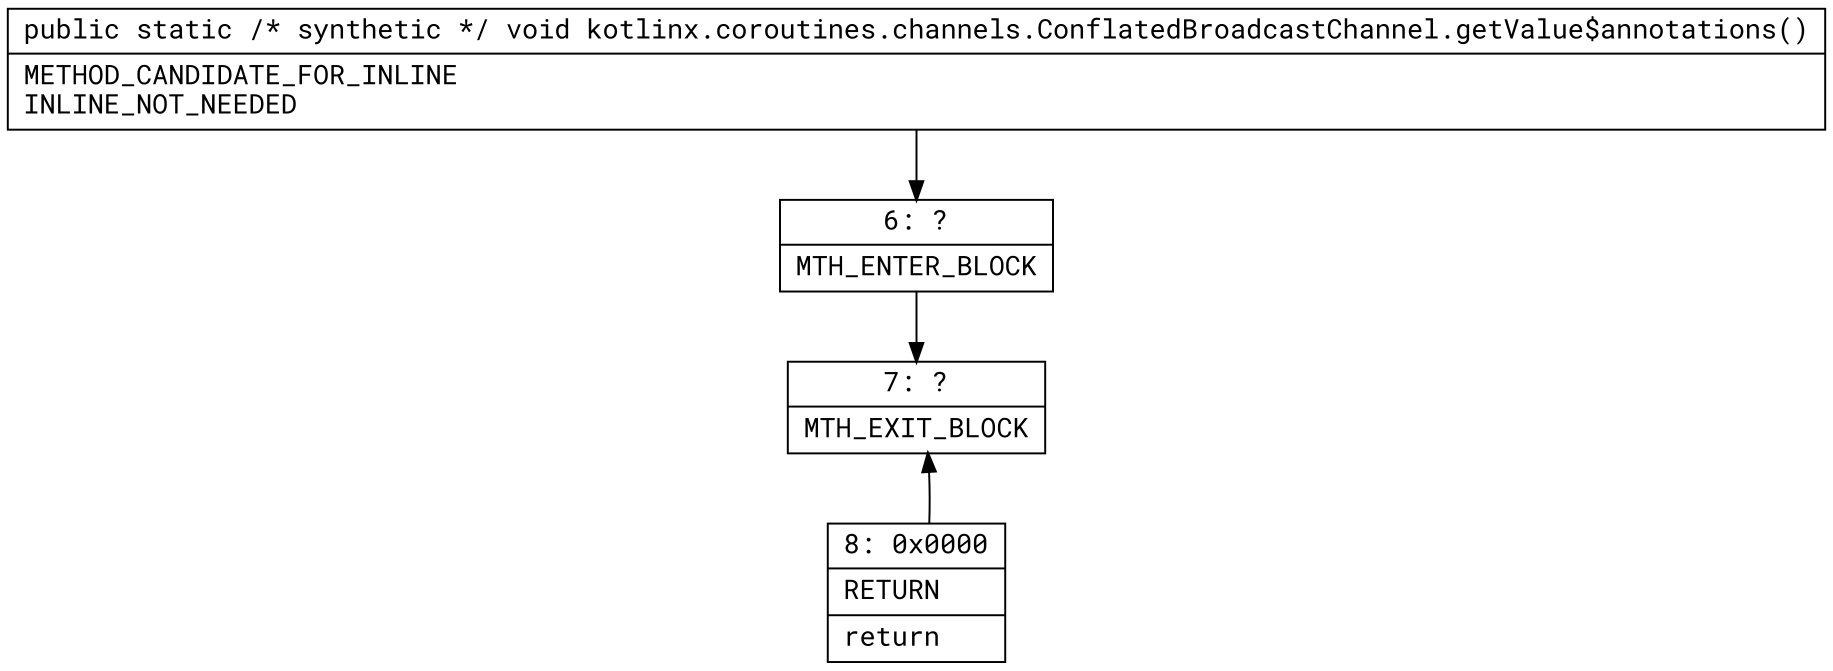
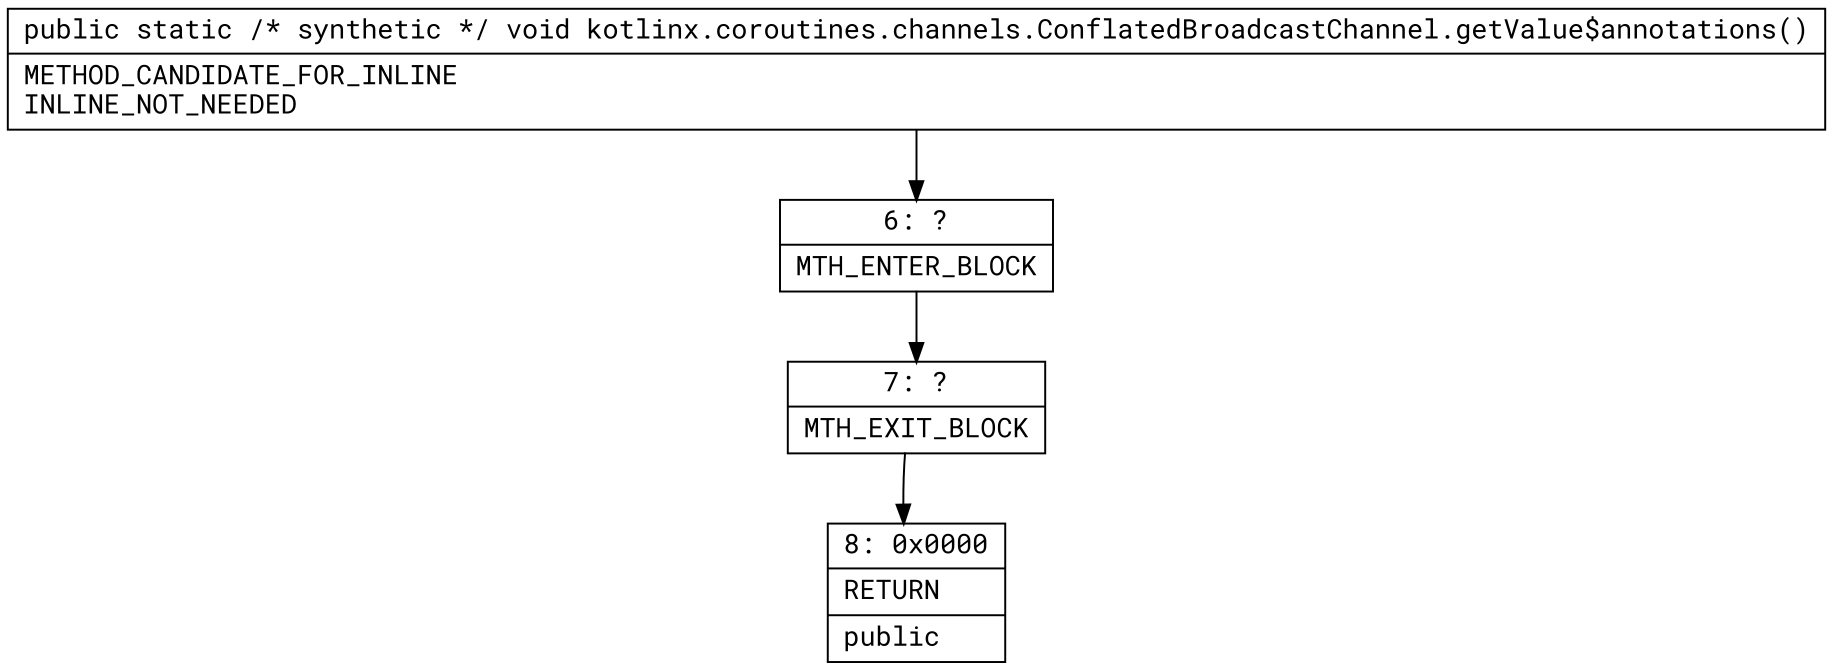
edge "8: 0x0000" -> "7: ?": reversed
node "8: 0x0000": text "return" -> "public"
